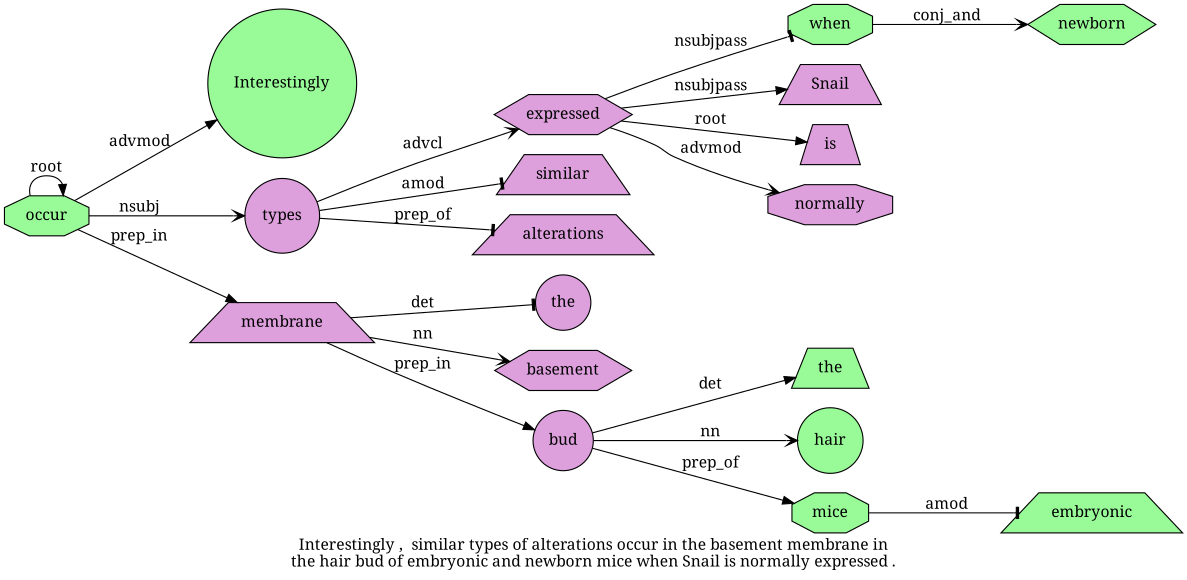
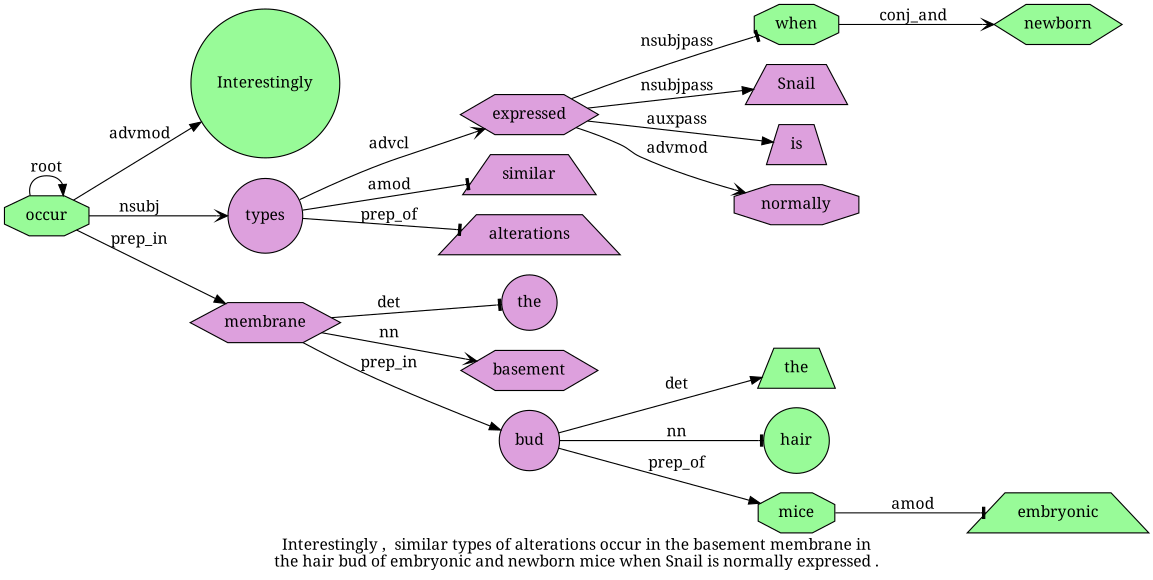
edge "expressed" -> "is": label "root" -> "auxpass"
node "membrane": shape trapezium -> hexagon
edge "bud" -> "hair": arrowhead vee -> tee
